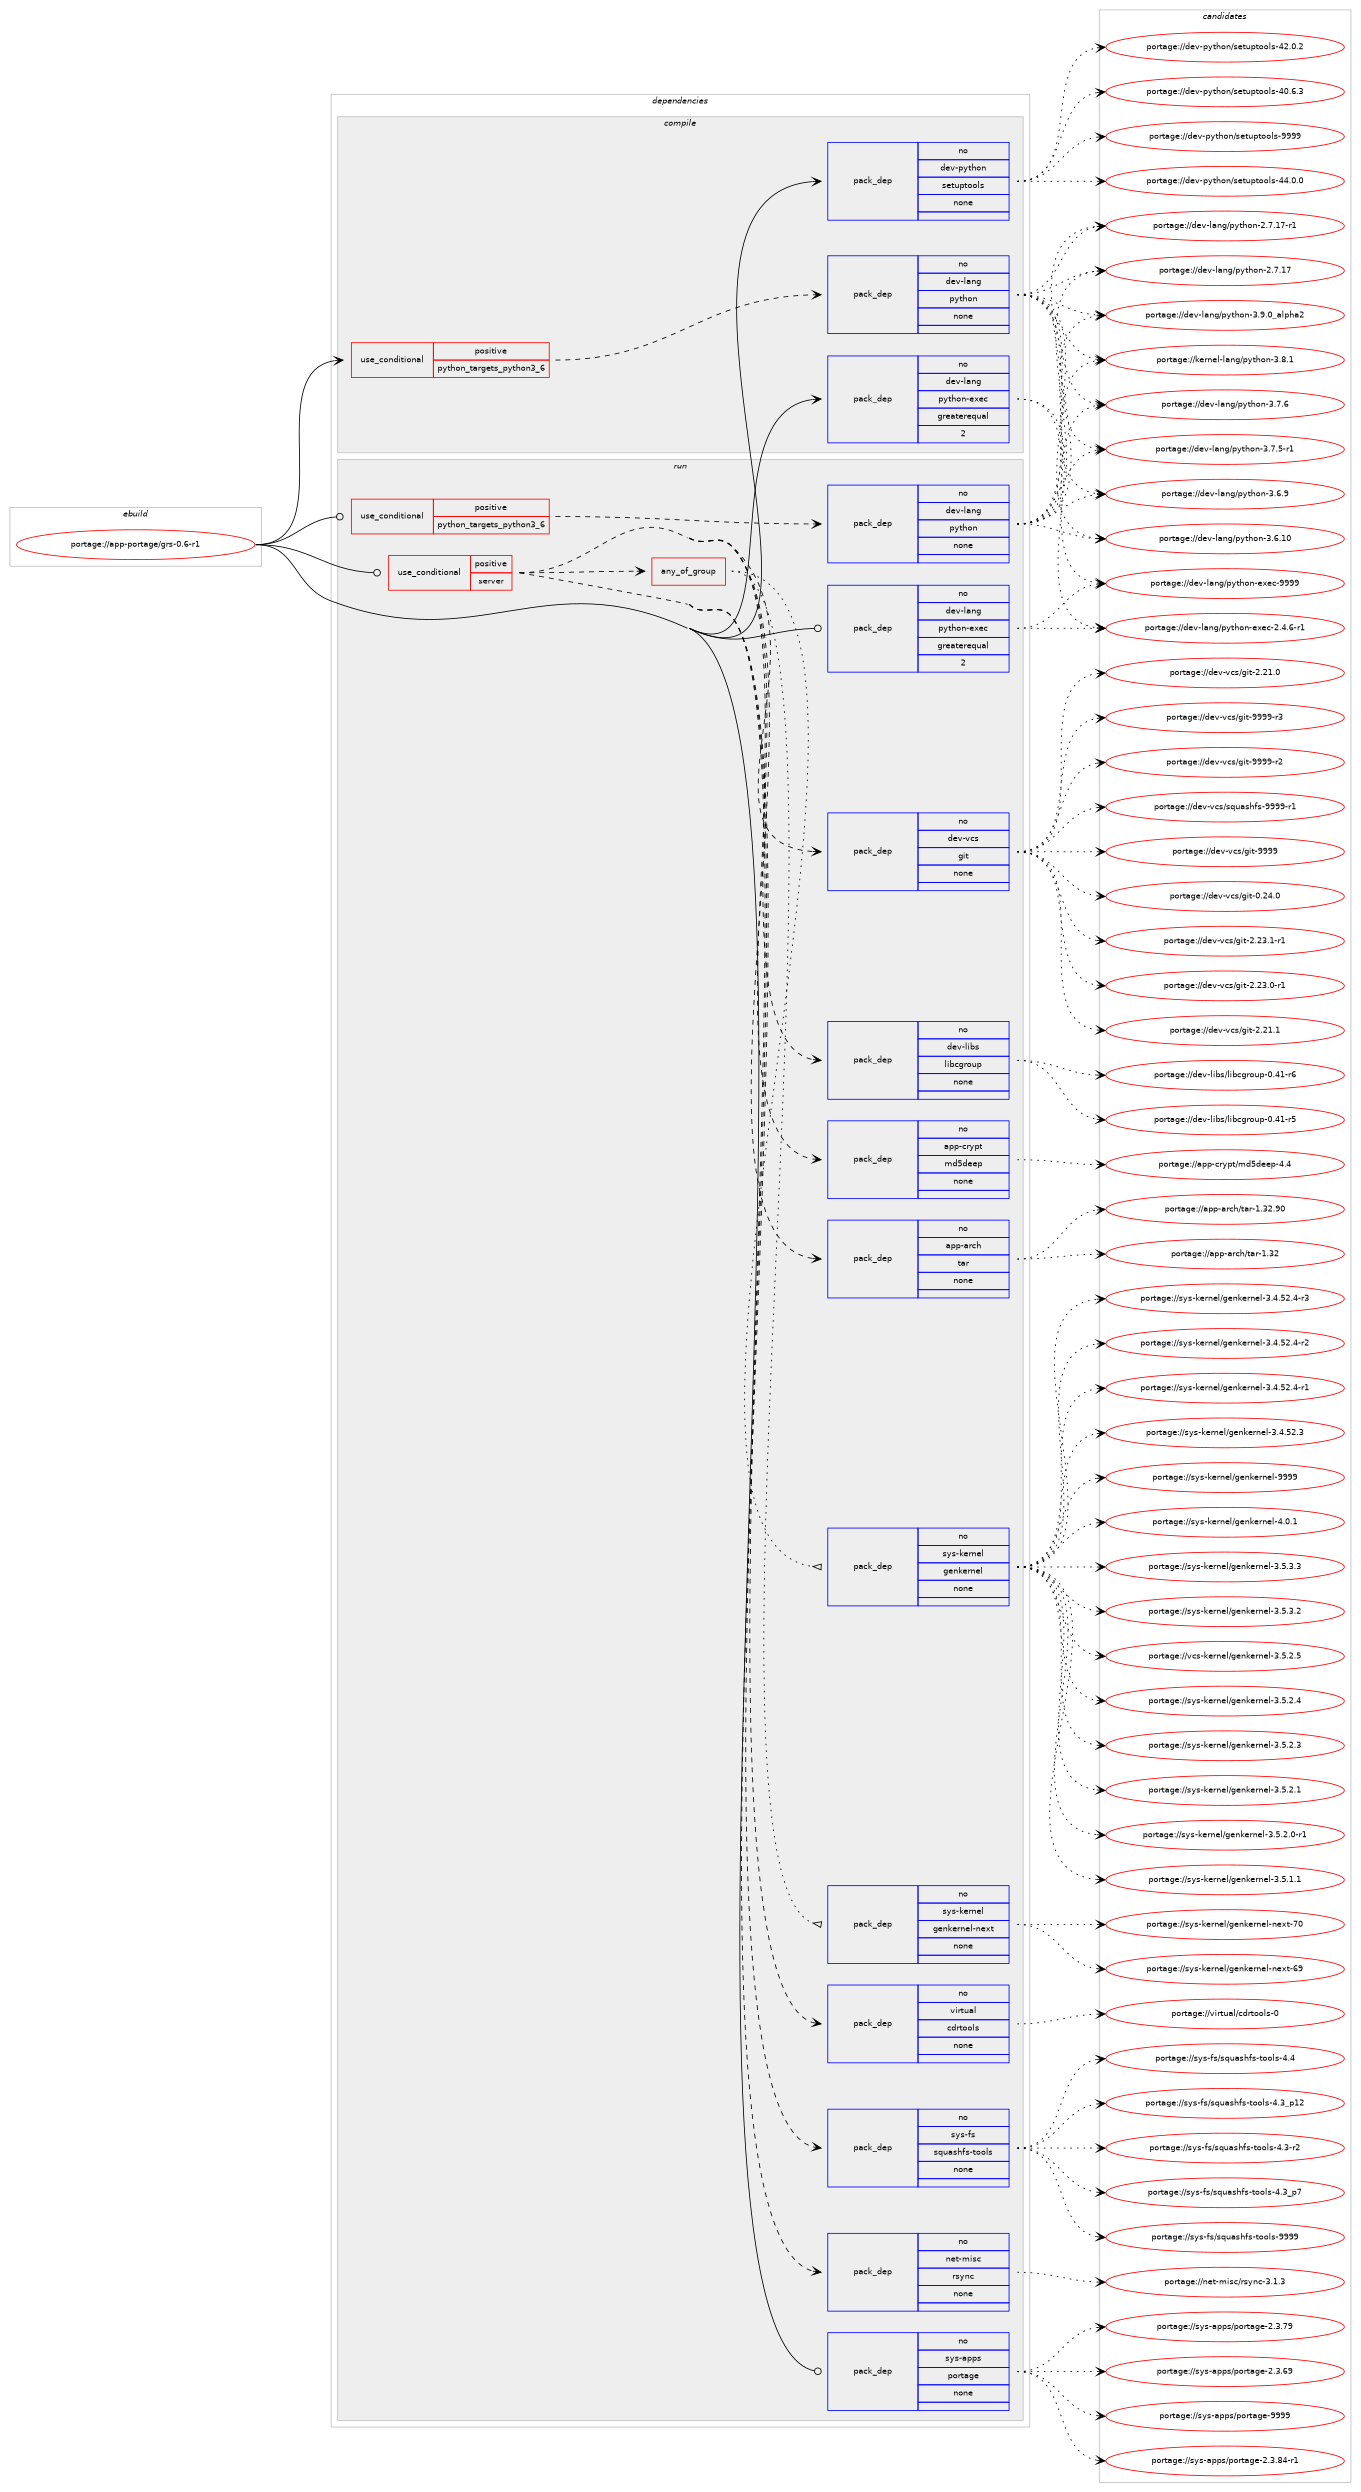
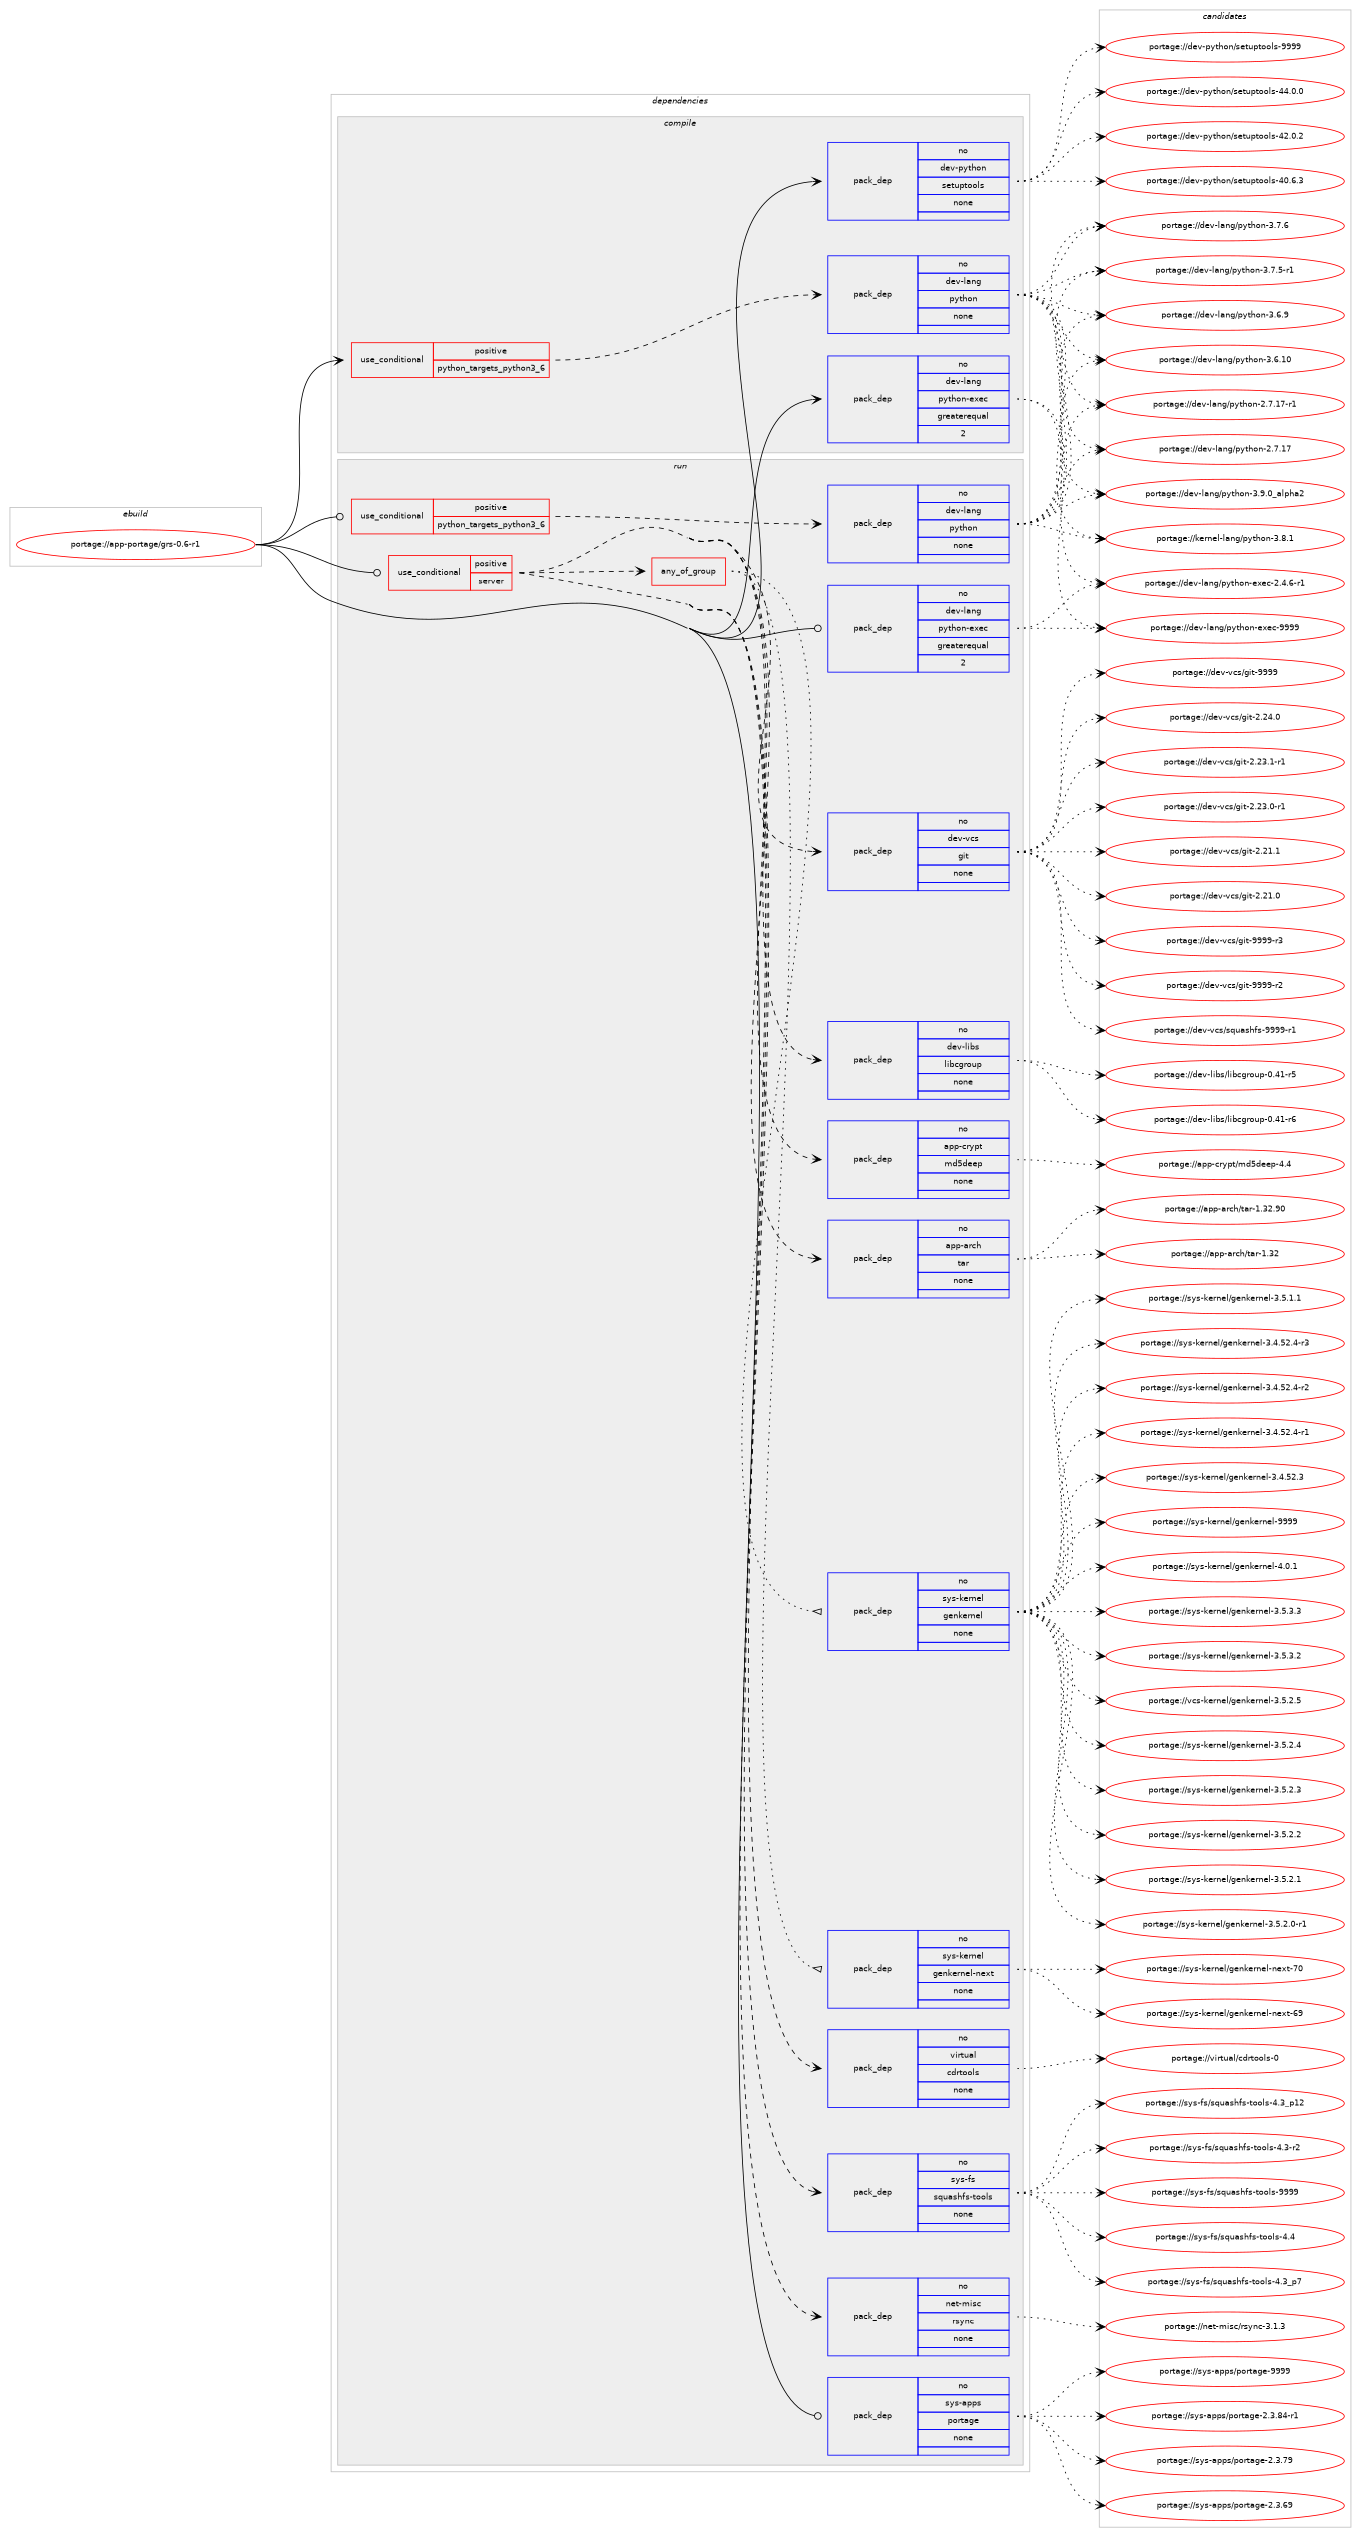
node "portage://dev-vcs/git-0.24.0": label "portage://dev-vcs/git-0.24.0" -> "portage://dev-vcs/git-2.24.0"
node "portage://sys-kernel/genkernel-3.5.2.2": added
